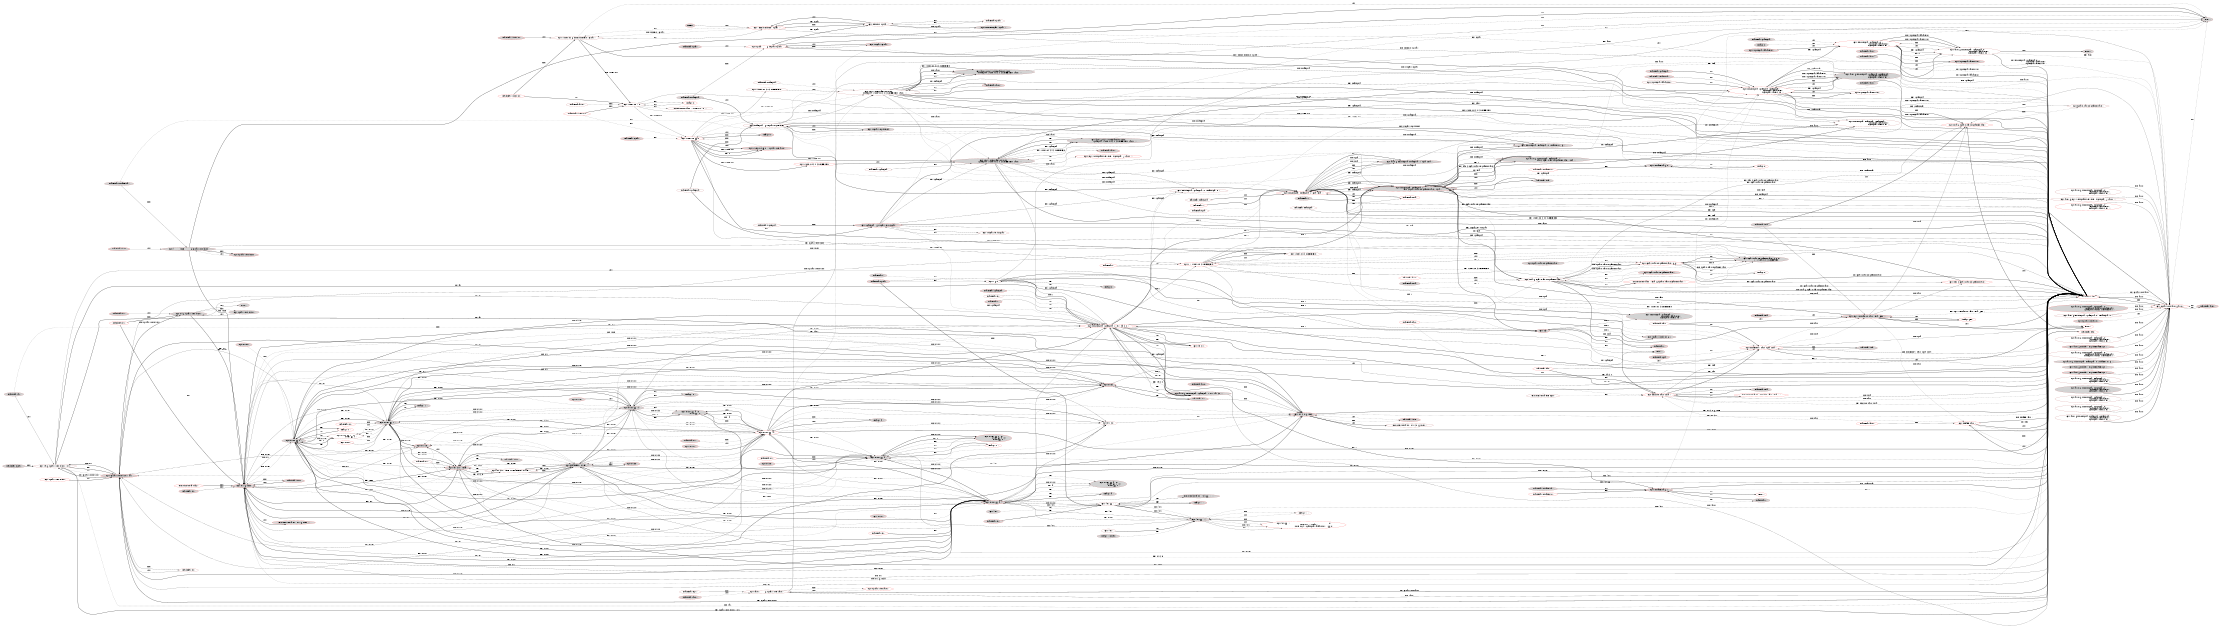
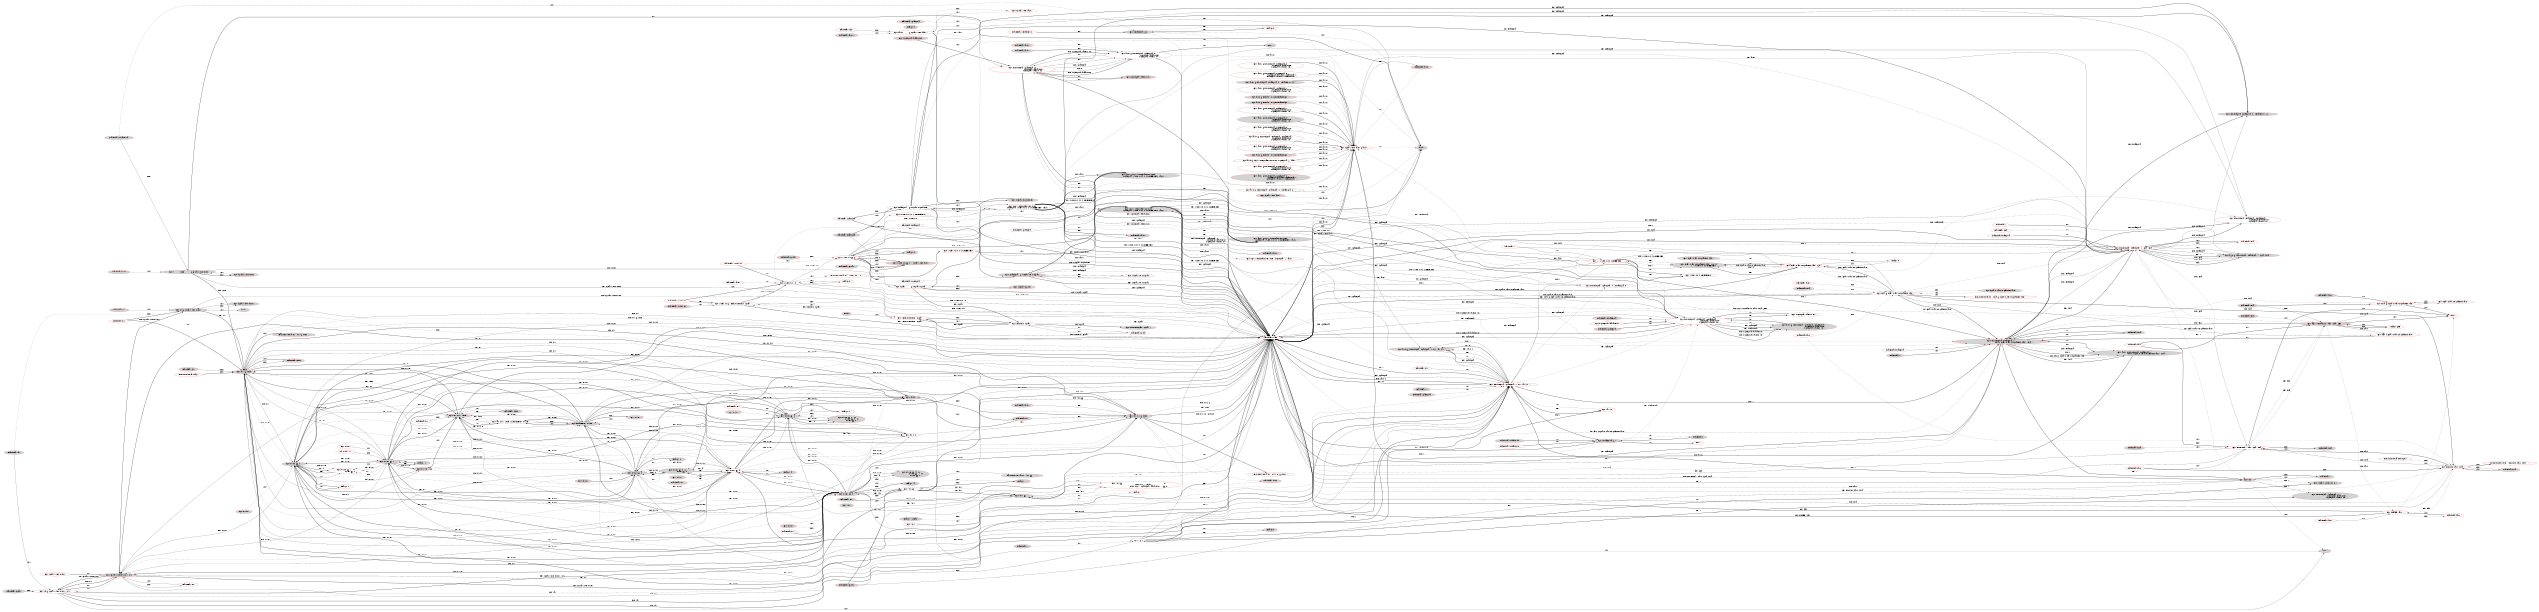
edge "(Call,size <= face->type1.private_dict.lenIV)" -> "(Call,size -= face->type1.private_dict.lenIV)": removed, label "DDG: face->type1.private_dict.lenIV"
edge "(Identifier,swap_table)" -> "(Call,name_table   = &loader->glyph_names)": style bold -> dashed
edge "(Call,error = T1_Add_Table( name_table, n, cur, len + 1 ))" -> "(Call,parser->root.error = error)": reversed
